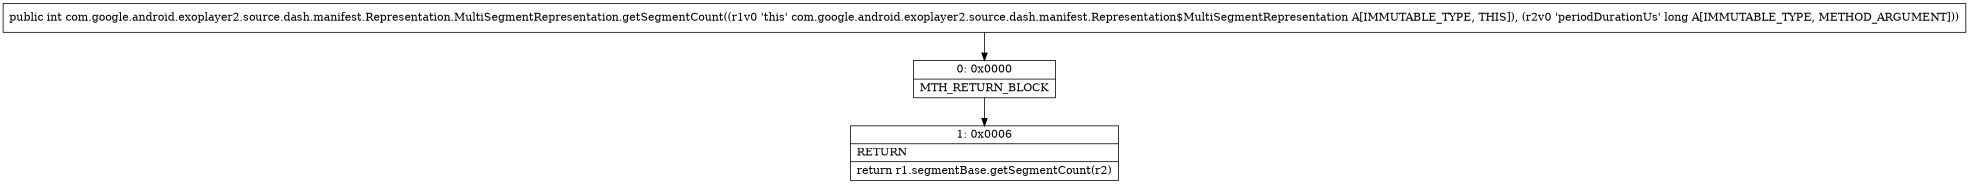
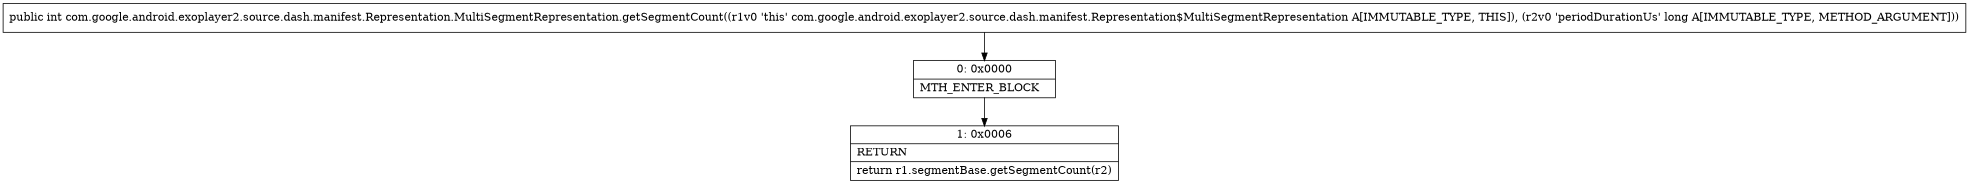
node "0: 0x0000": text "MTH_RETURN_BLOCK" -> "MTH_ENTER_BLOCK"
